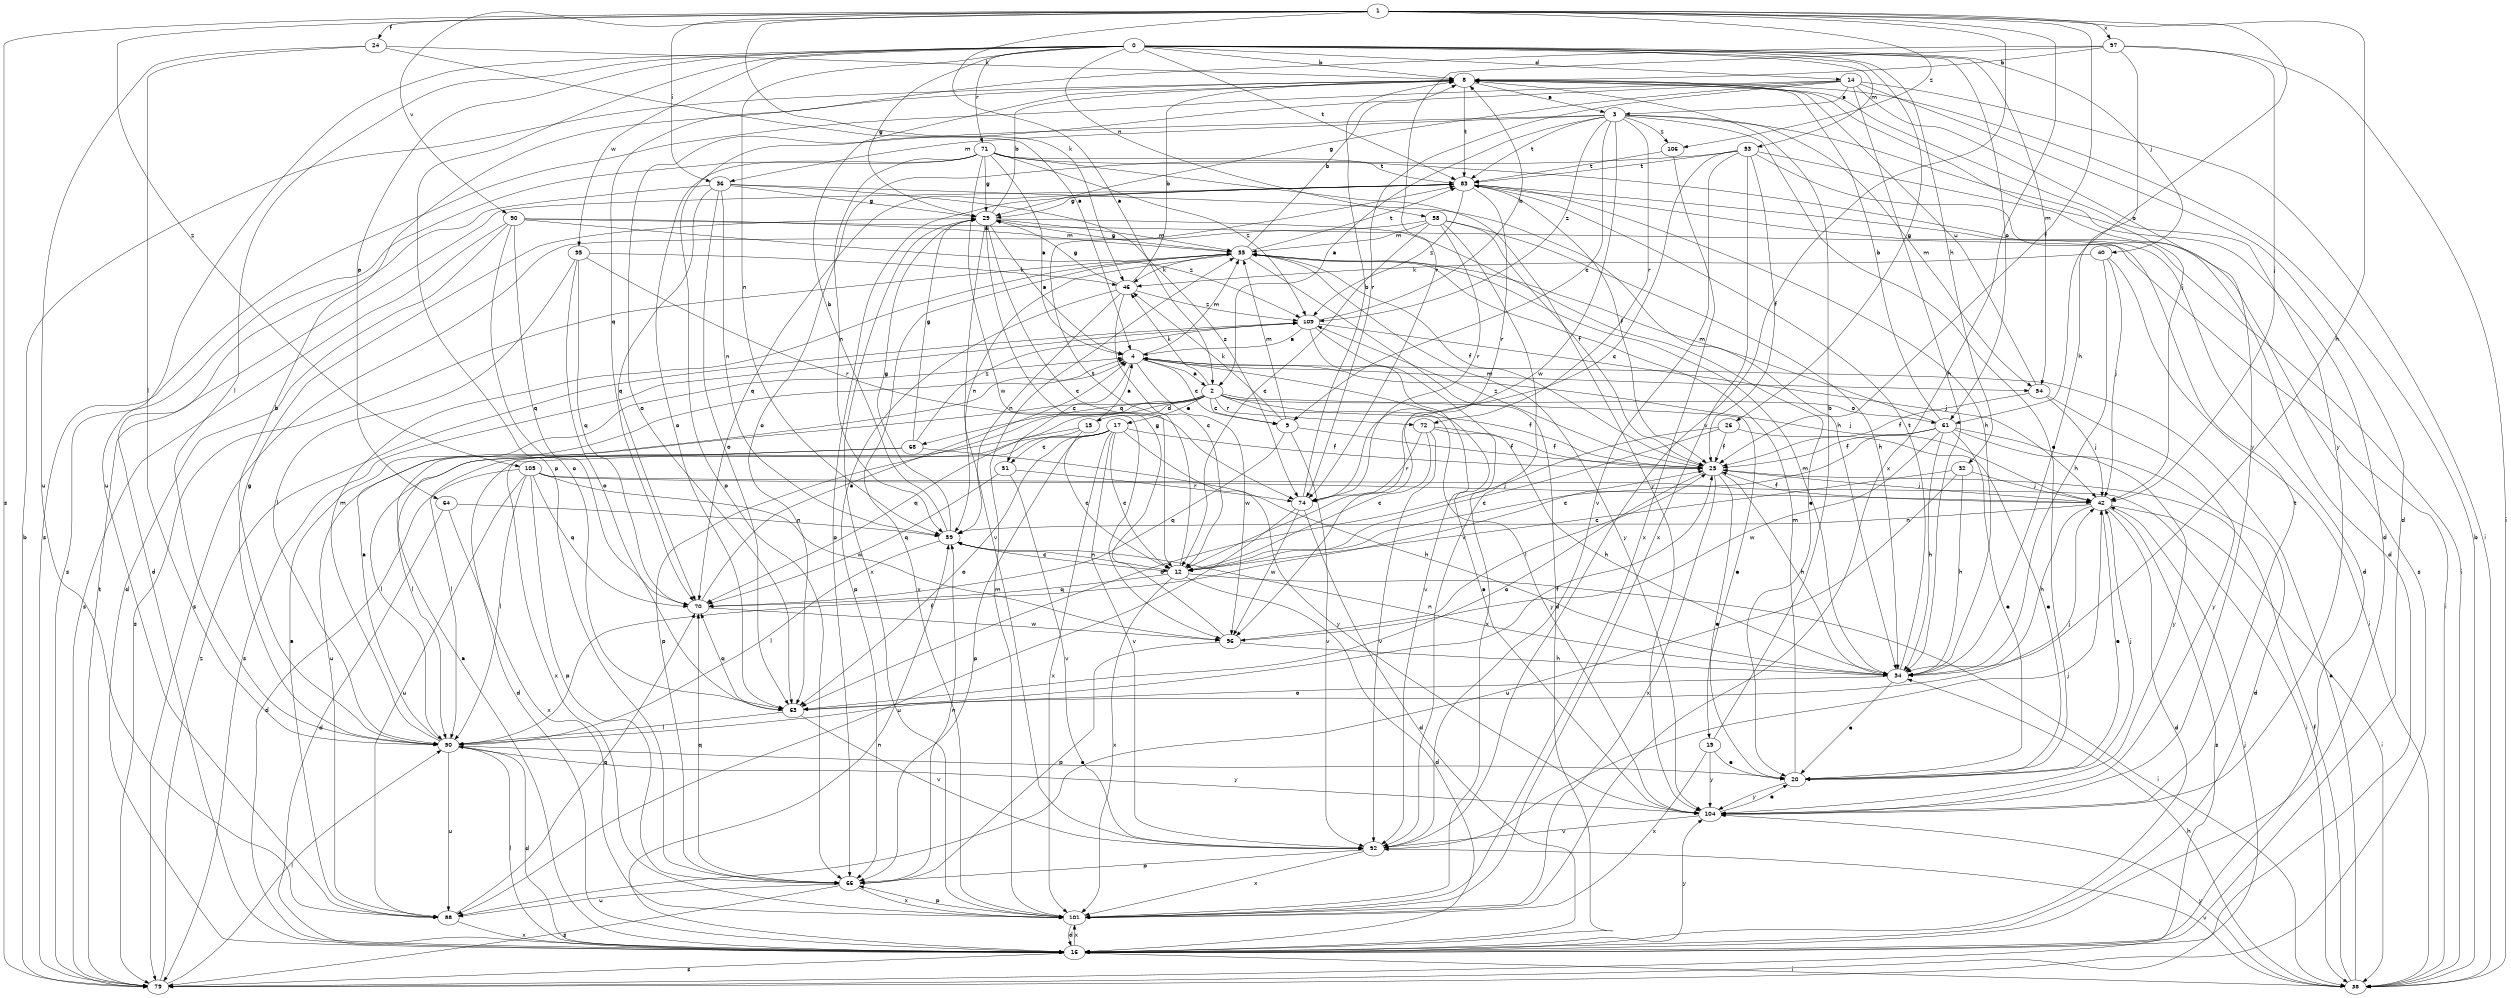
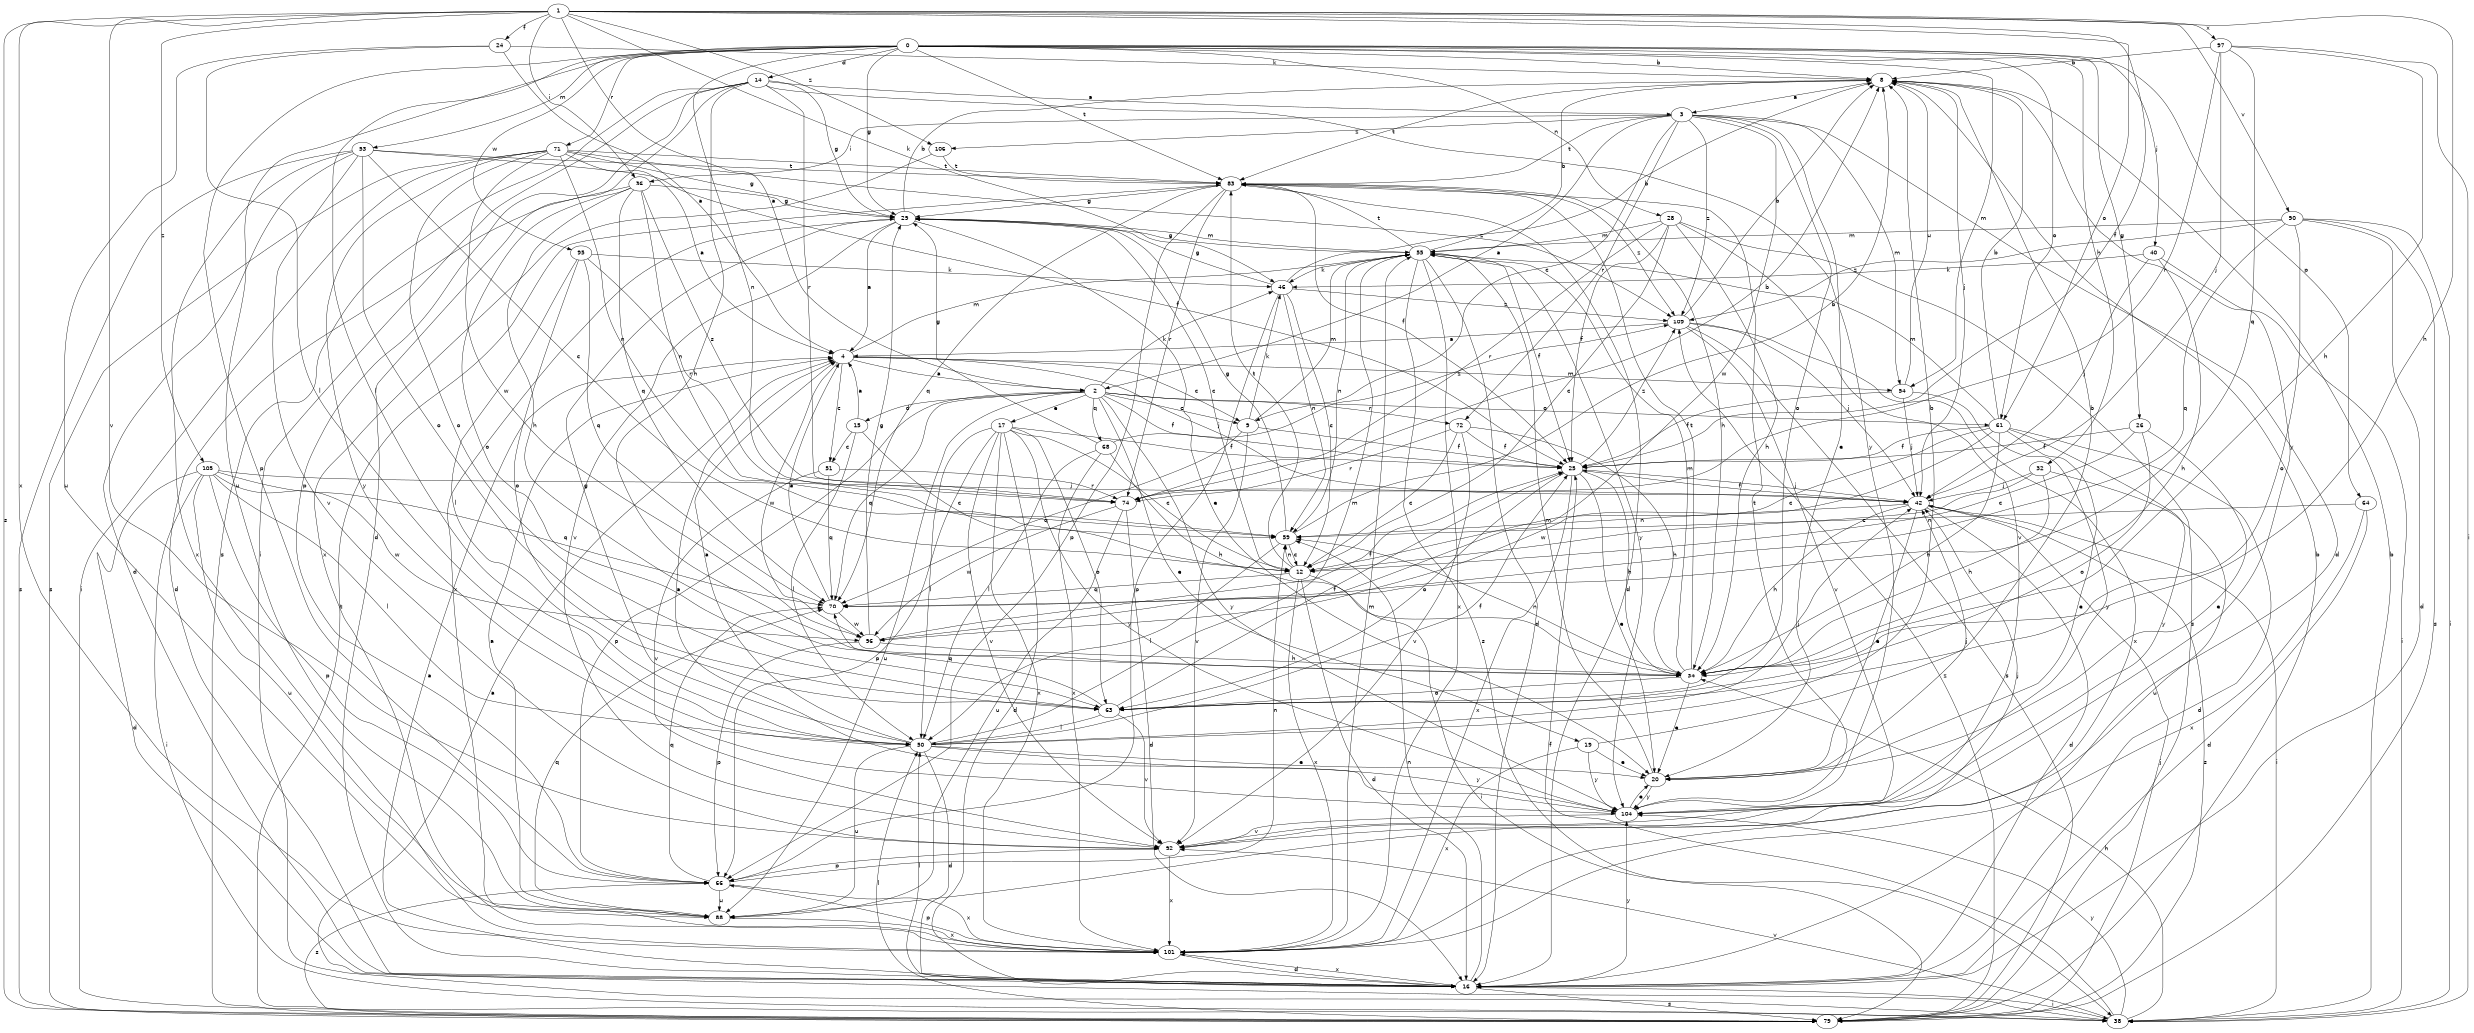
edge "3" -> "36": label "m" -> "i"
node "58": label "58" -> "28"
edge "96" -> "25": label "l" -> "f"
edge "88" -> "16": now "88" -> "101"
